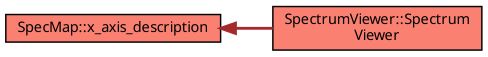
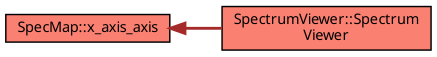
node "SpecMap::x_axis_description": label "SpecMap::x_axis_description" -> "SpecMap::x_axis_axis"
